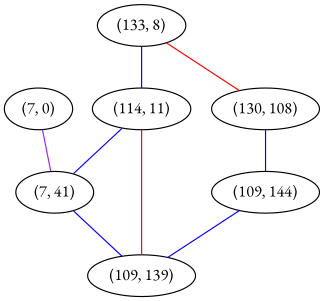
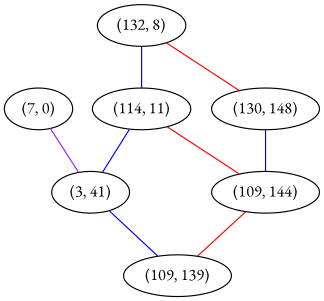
node "(133, 8)": label "(133, 8)" -> "(132, 8)"
node "(130, 108)": label "(130, 108)" -> "(130, 148)"
node "(7, 41)": label "(7, 41)" -> "(3, 41)"
edge "(114, 11)" -- "(109, 139)": now "(114, 11)" -- "(109, 144)"
edge "(109, 144)" -- "(109, 139)": color blue -> red
